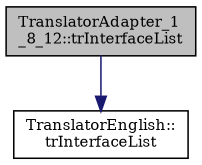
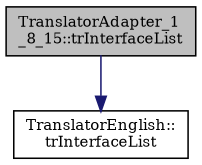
node "TranslatorAdapter_1 _8_12::trInterfaceList": label "TranslatorAdapter_1 _8_12::trInterfaceList" -> "TranslatorAdapter_1 _8_15::trInterfaceList"
